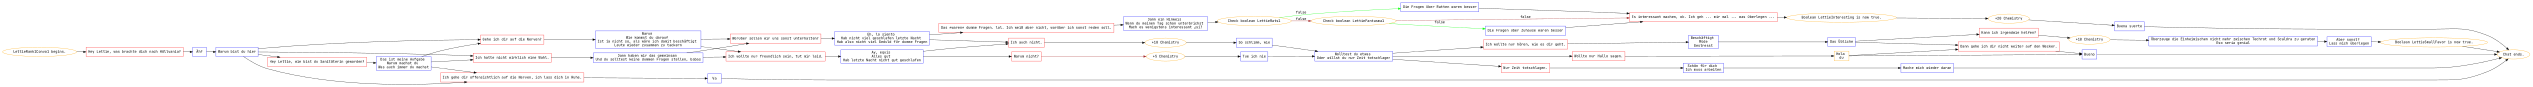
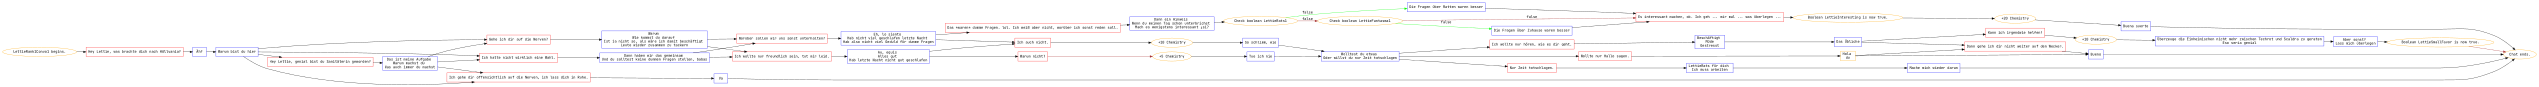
edge "Boolean LettieSmallFavor is now true." -> "Chat ends.": color black -> brown
node "Hey Lettie, wie bist du Sanitäterin geworden?": label "Hey Lettie, wie bist du Sanitäterin geworden?" -> "Hey Lettie, genial bist du Sanitäterin geworden?"
node "Schön für dich Ich muss arbeiten": label "Schön für dich Ich muss arbeiten" -> "LettieRats für dich Ich muss arbeiten"
